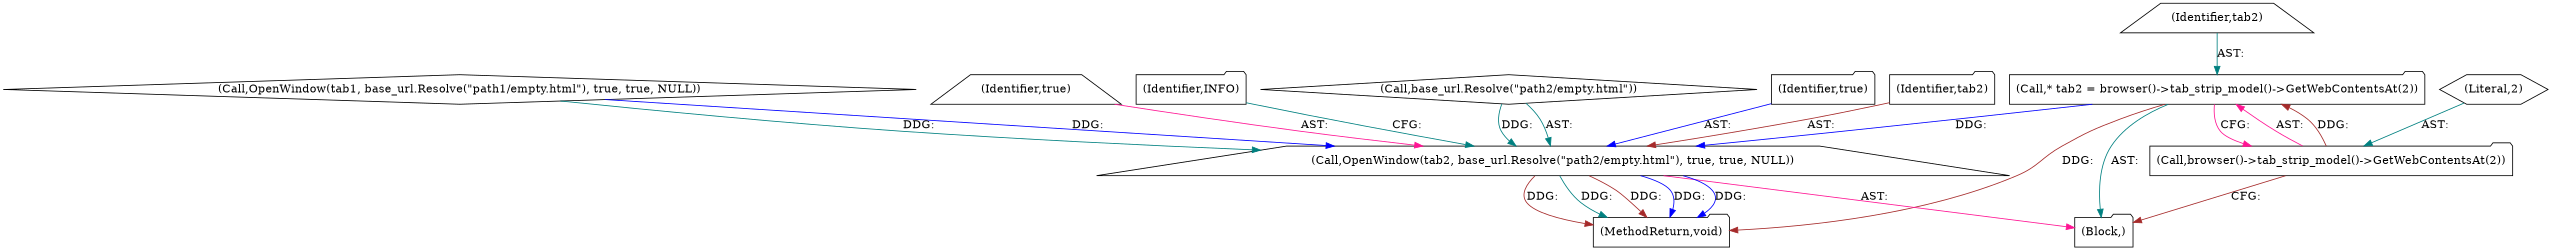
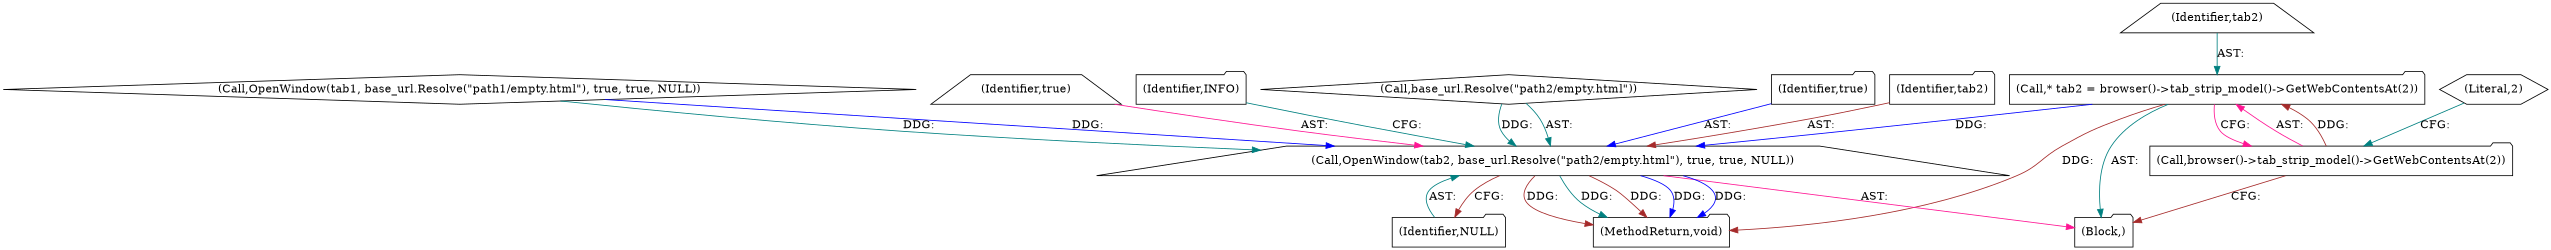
edge "(Literal,2)" -> "(Call,browser()->tab_strip_model()->GetWebContentsAt(2))": label "AST: " -> "CFG: "
node "(Identifier,NULL)": added
